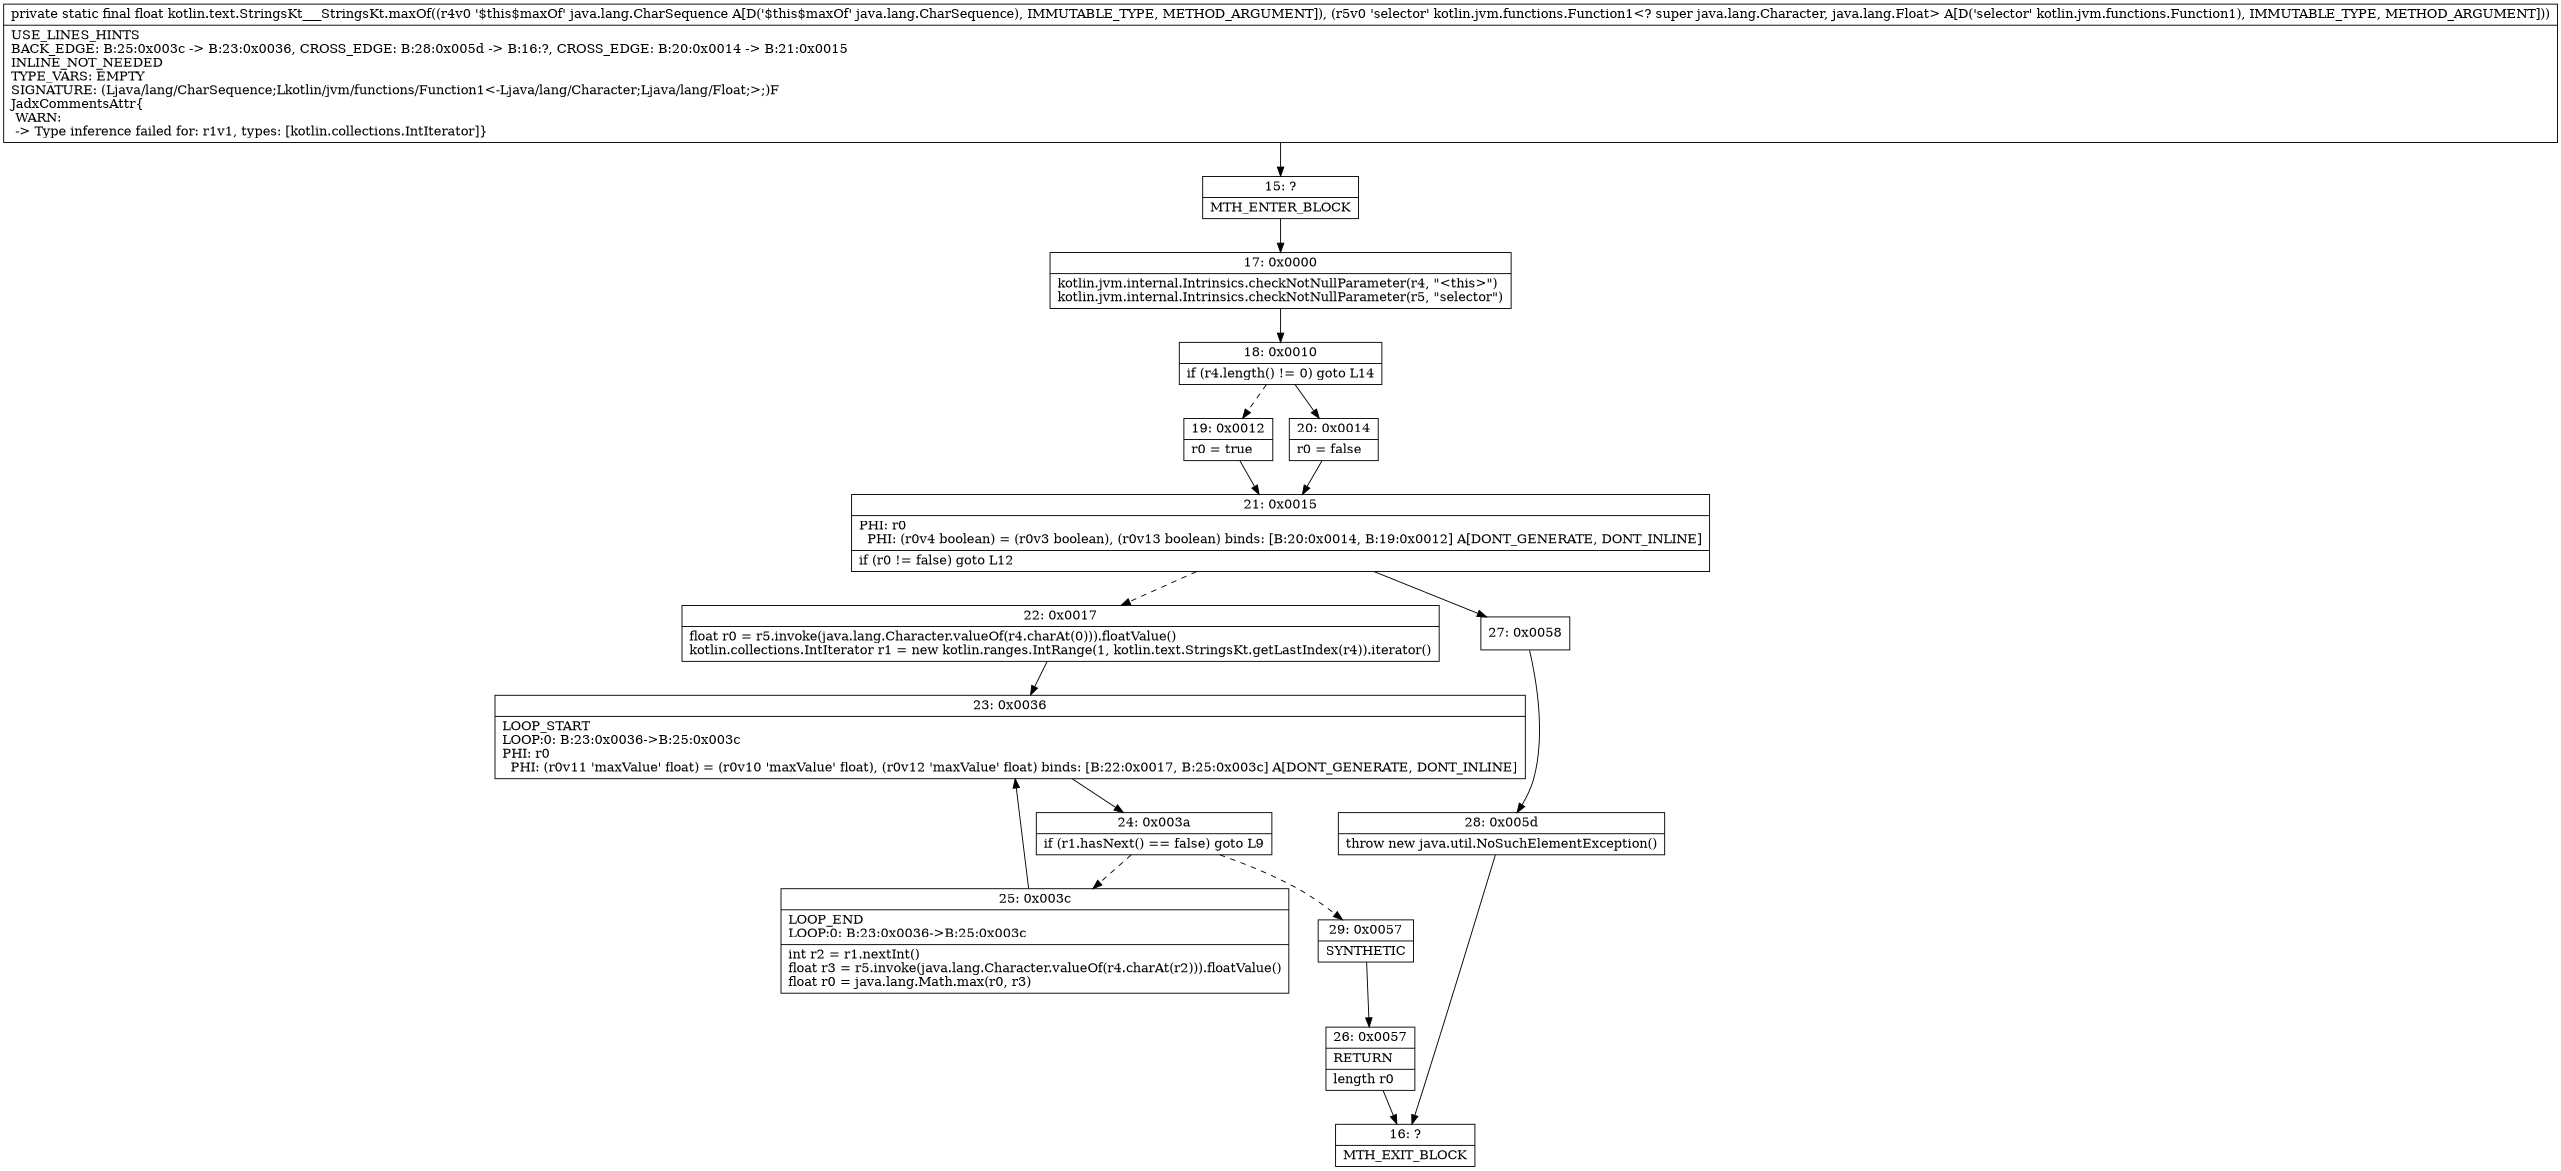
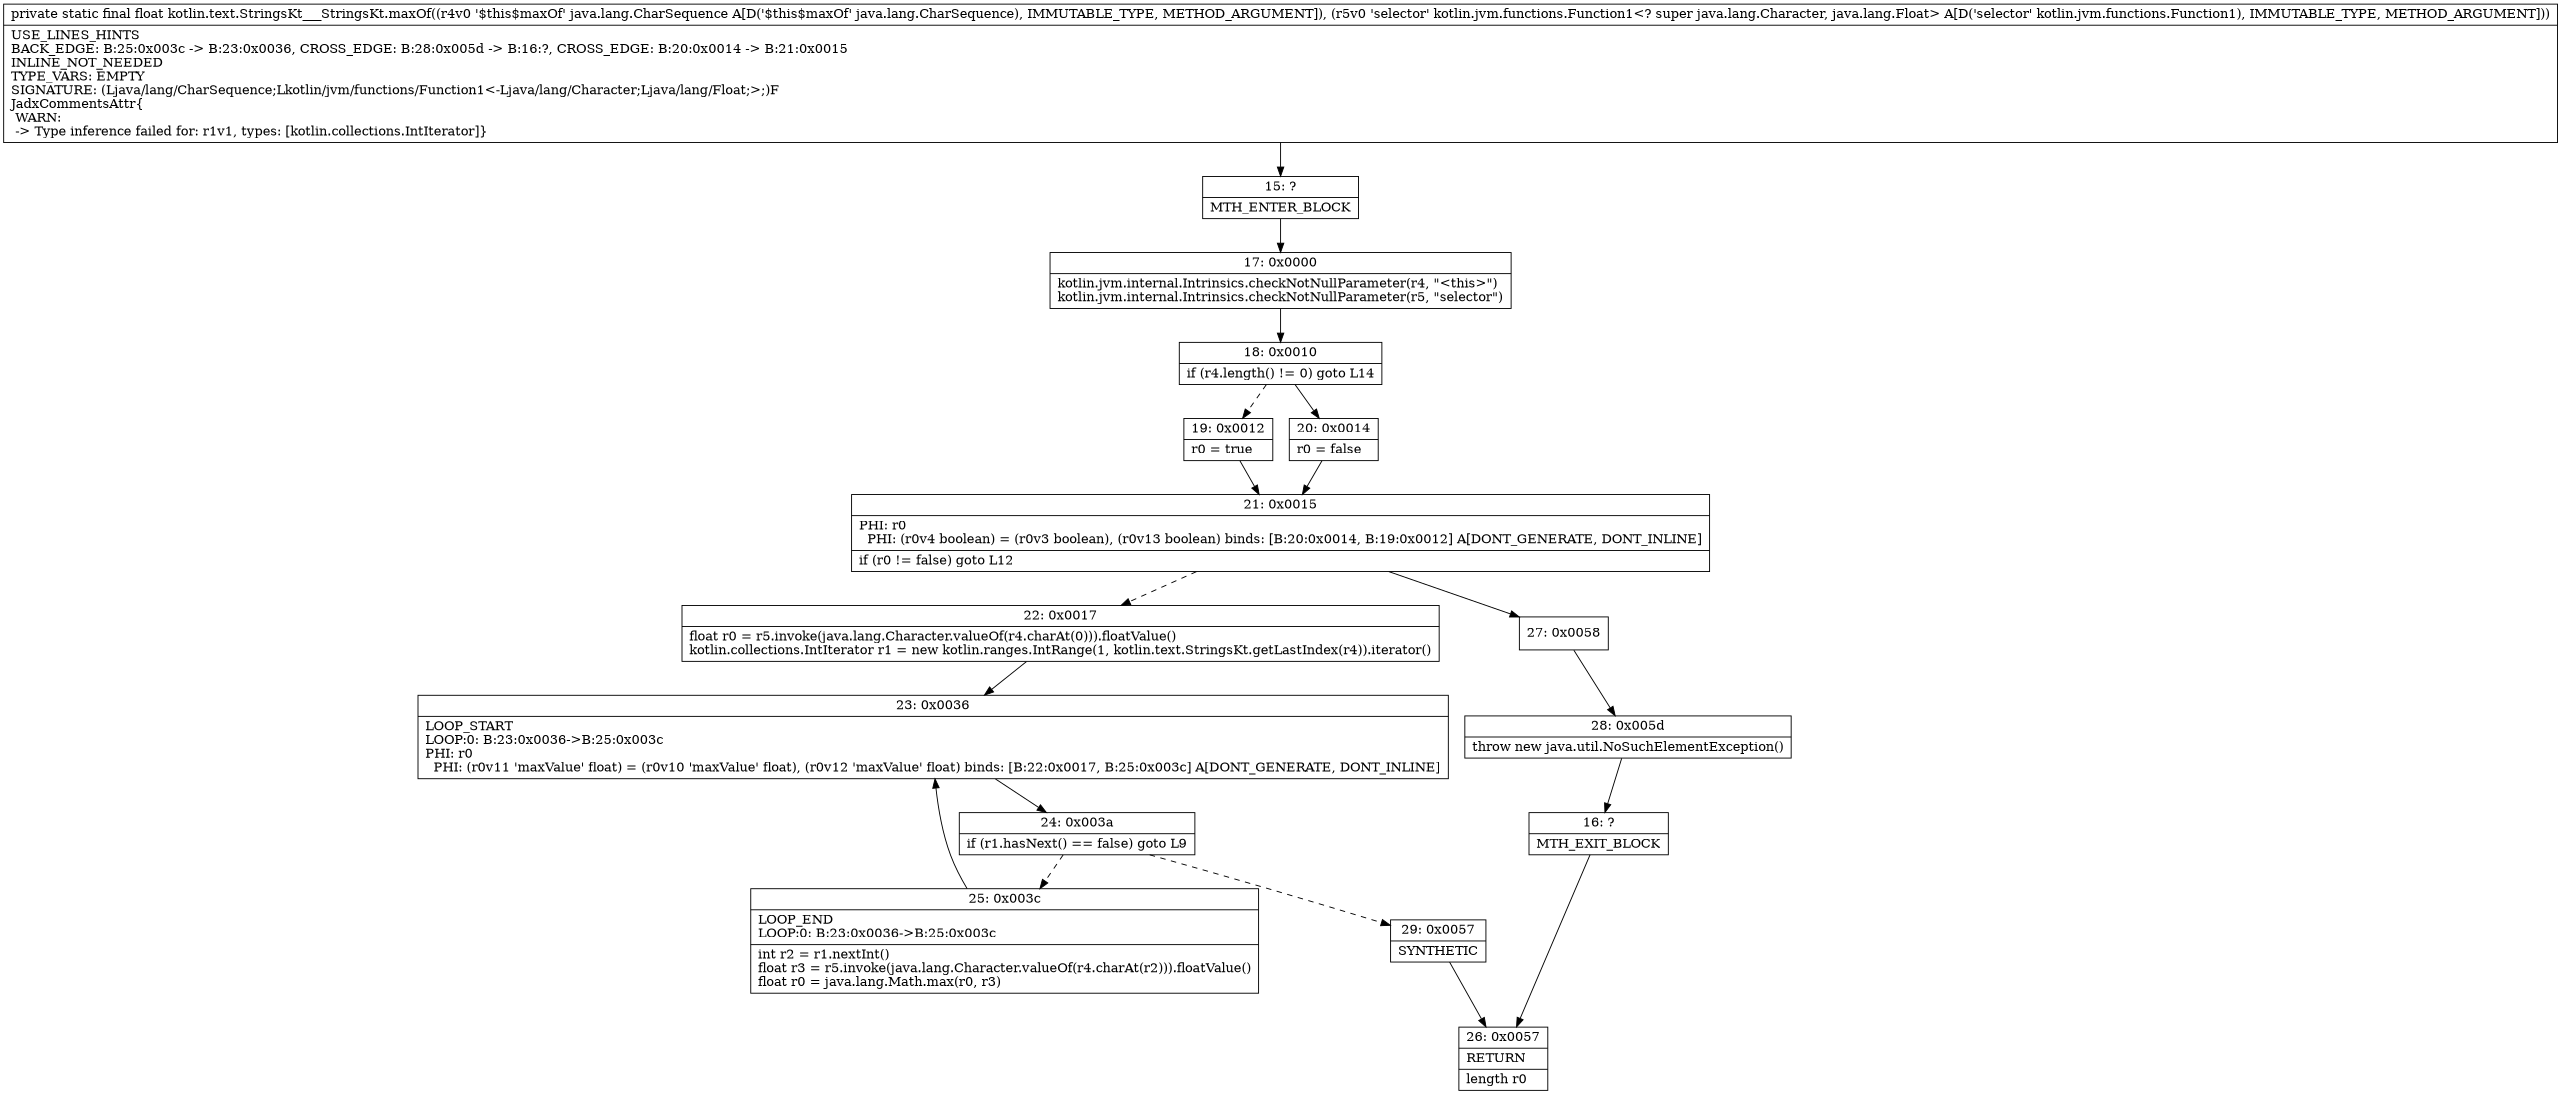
edge "26: 0x0057" -> "16: ?": reversed
